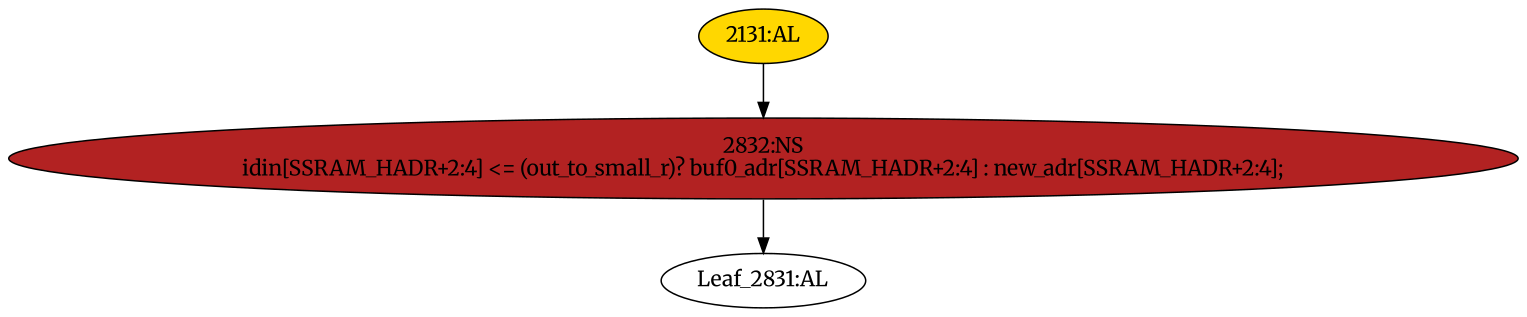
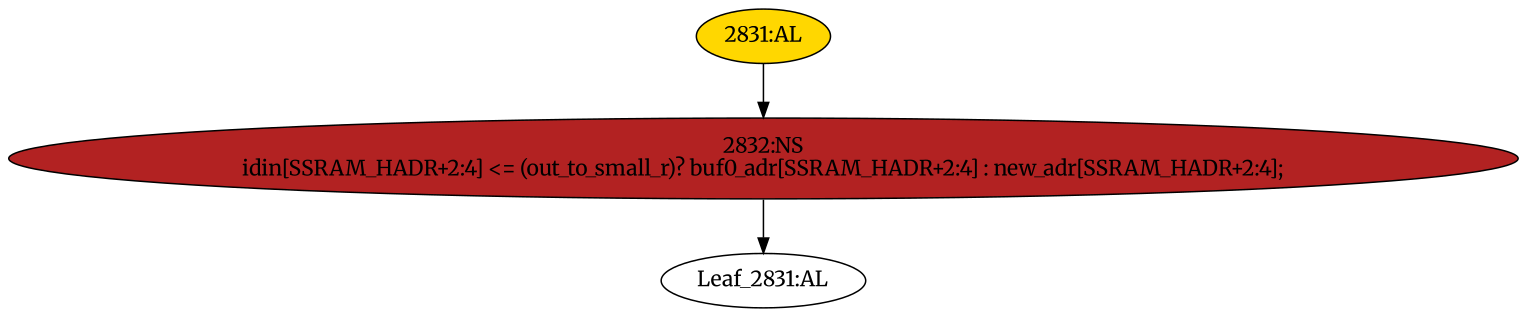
node "2131:AL": label "2131:AL" -> "2831:AL"
